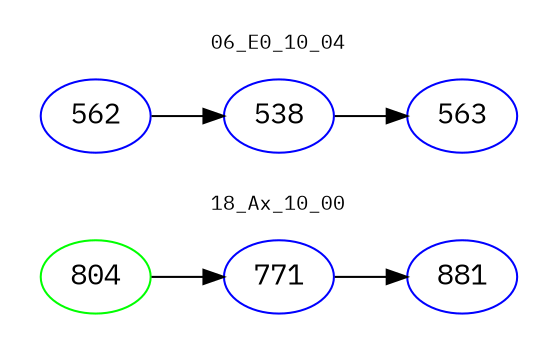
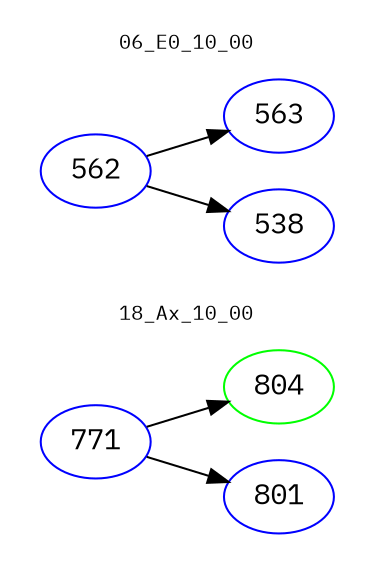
cluster "06_E0_10_04": label "06_E0_10_04" -> "06_E0_10_00"
edge "538" -> "563": now "562" -> "563"
edge "804" -> "771": reversed
node "881": label "881" -> "801"
